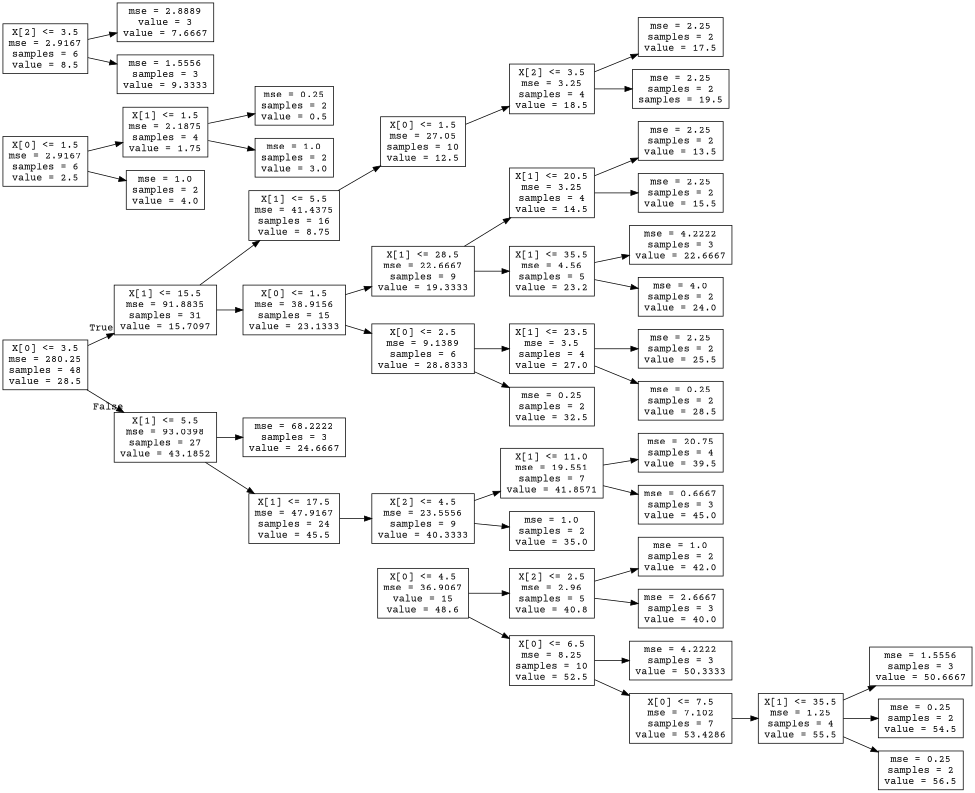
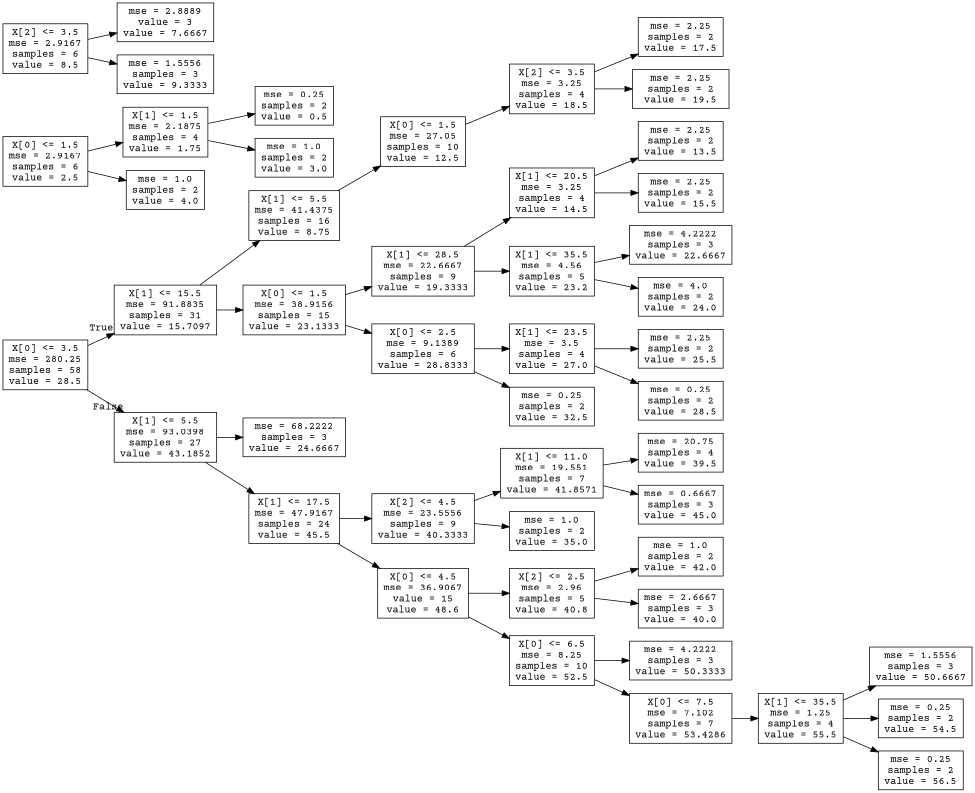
node "mse = 2.25 samples = 2 samples = 19.5": label "mse = 2.25 samples = 2 samples = 19.5" -> "mse = 2.25 samples = 2 value = 19.5"
node "X[0] <= 3.5 mse = 280.25 samples = 48 value = 28.5": label "X[0] <= 3.5 mse = 280.25 samples = 48 value = 28.5" -> "X[0] <= 3.5 mse = 280.25 samples = 58 value = 28.5"
edge "X[1] <= 17.5 mse = 47.9167 samples = 24 value = 45.5" -> "X[0] <= 4.5 mse = 36.9067 value = 15 value = 48.6": added
